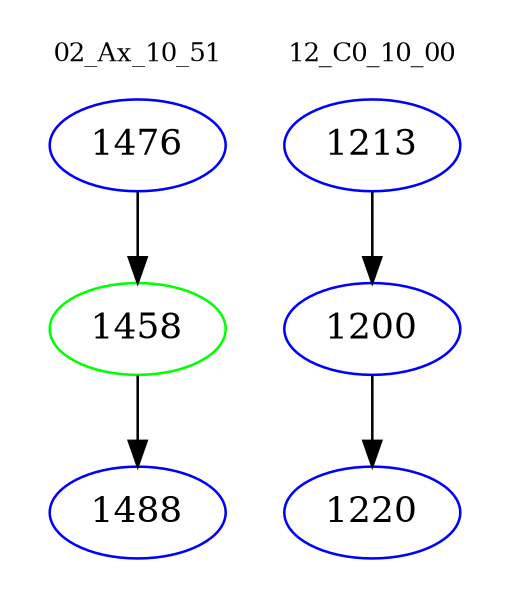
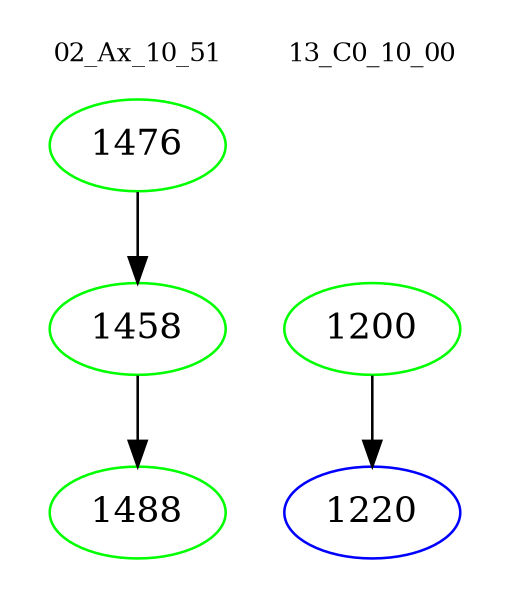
cluster "12_C0_10_00": label "12_C0_10_00" -> "13_C0_10_00"
node "1476": color blue -> green
node "1213": removed
node "1200": color blue -> green
node "1488": color blue -> green
